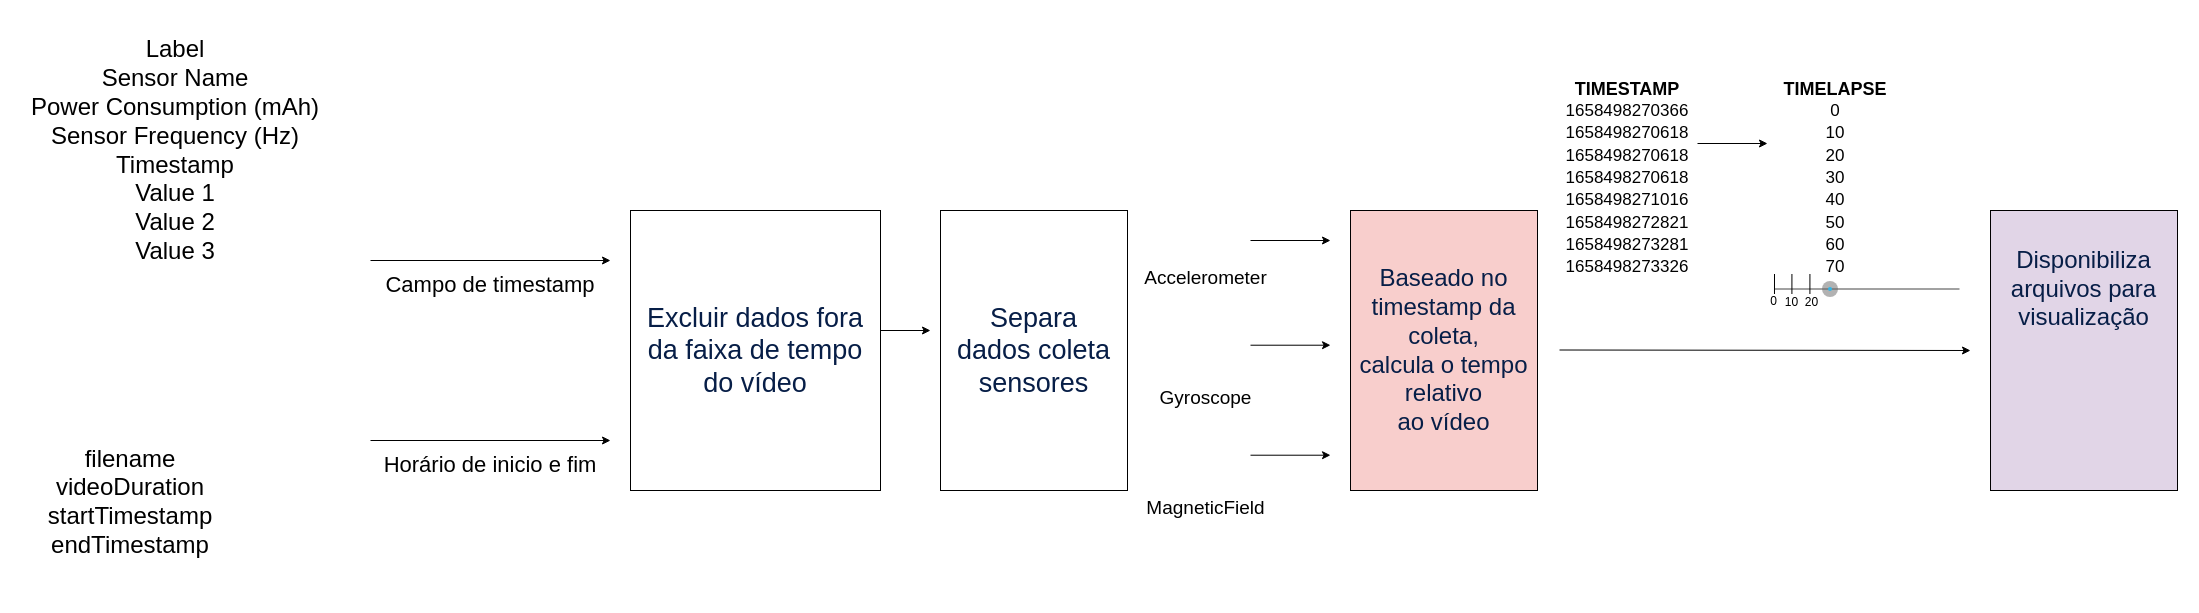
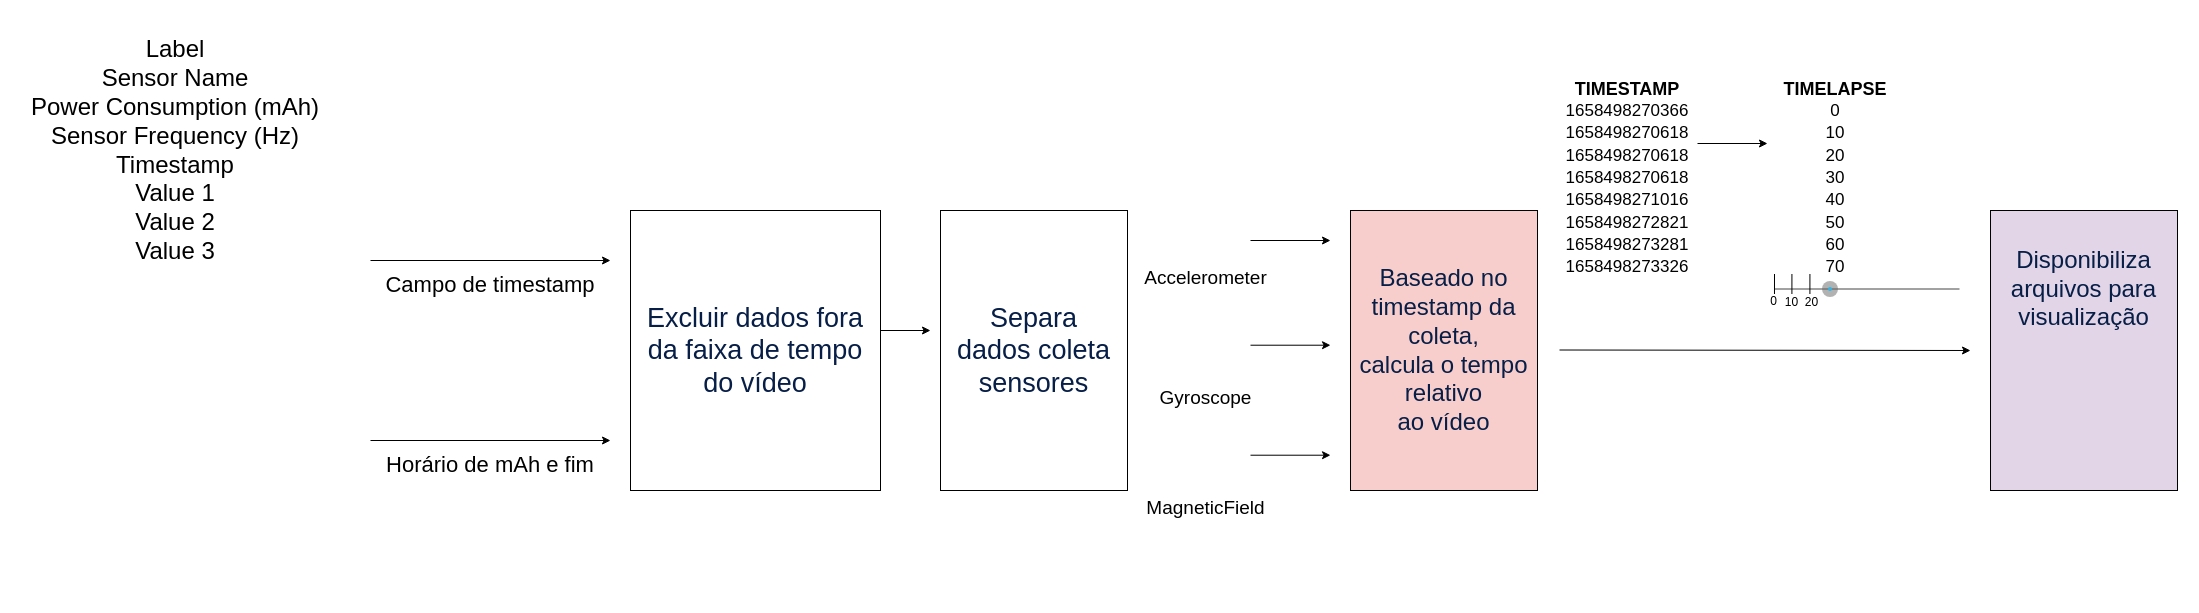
node "Horário de inicio e fim": label "Horário de inicio e fim" -> "Horário de mAh e fim"
node "filename videoDuration startTimestamp endTimestamp": removed
